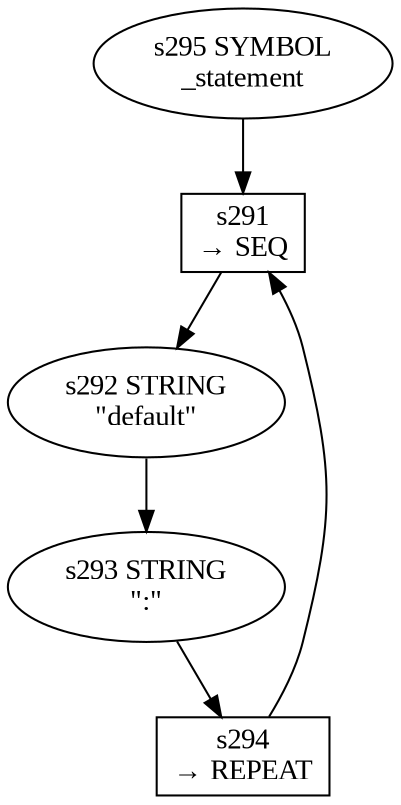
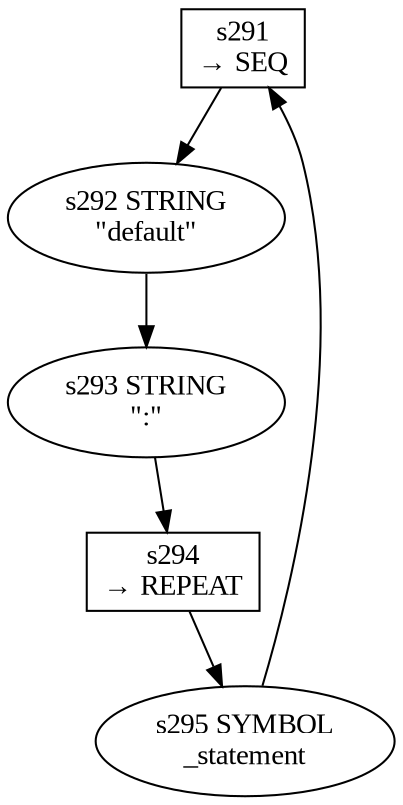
edge "s294 → REPEAT" -> "s291 → SEQ": now "s294 → REPEAT" -> "s295 SYMBOL _statement"
